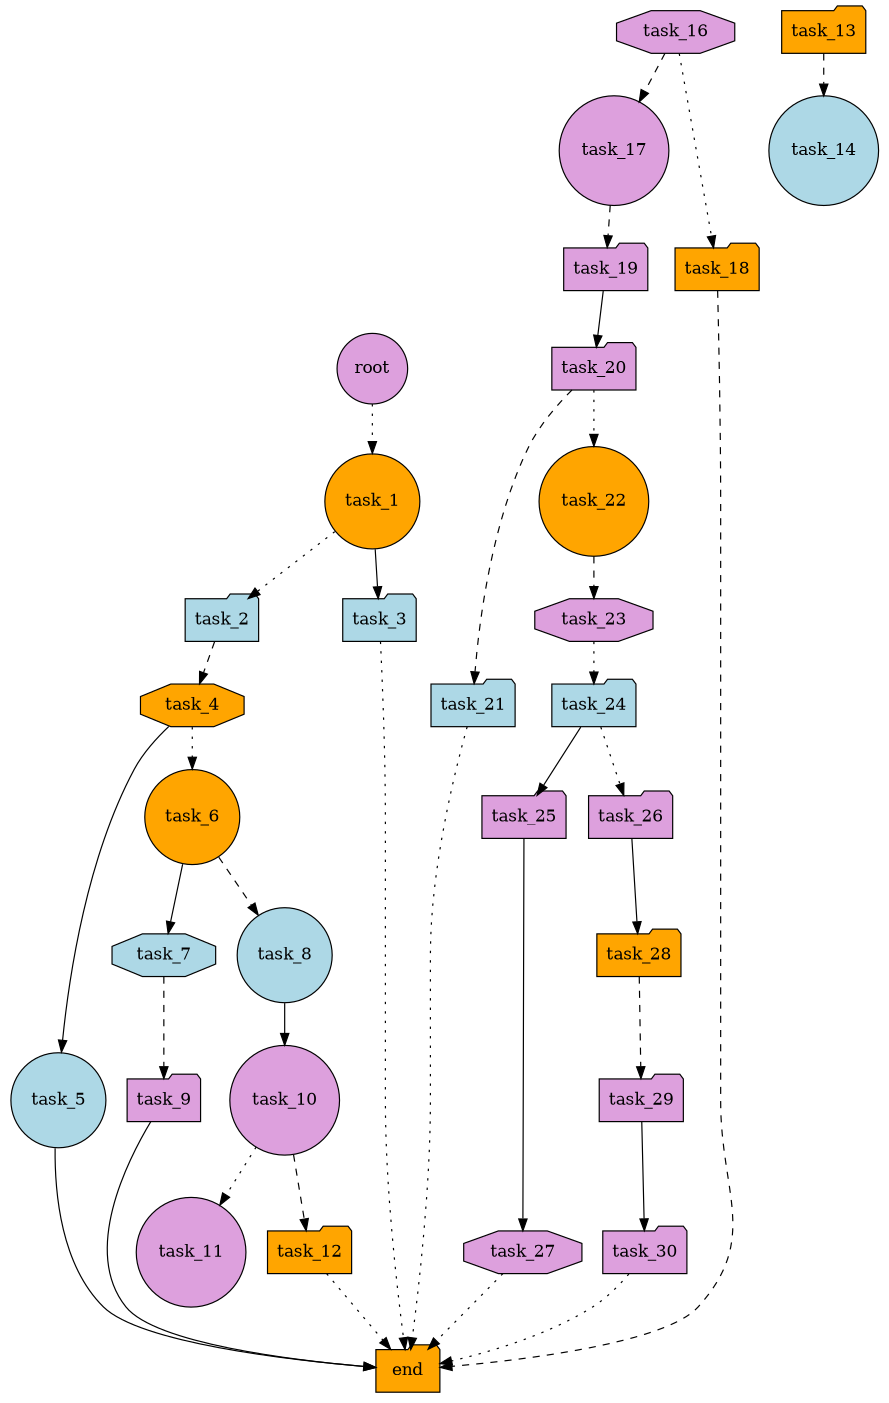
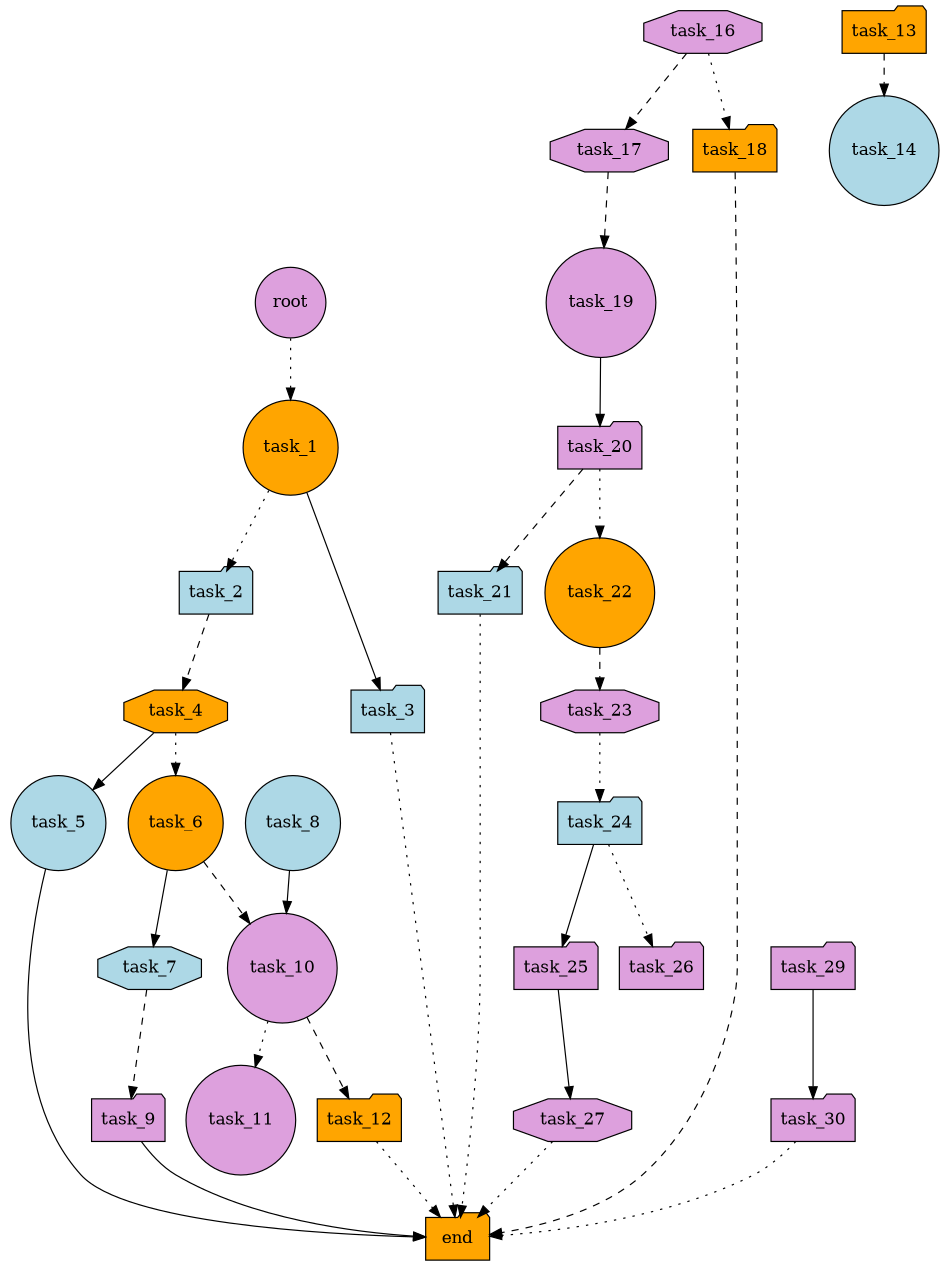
node "task_17": shape circle -> octagon
node "task_19": shape folder -> circle
edge "task_6" -> "task_8": now "task_6" -> "task_10"
node "task_28": removed
